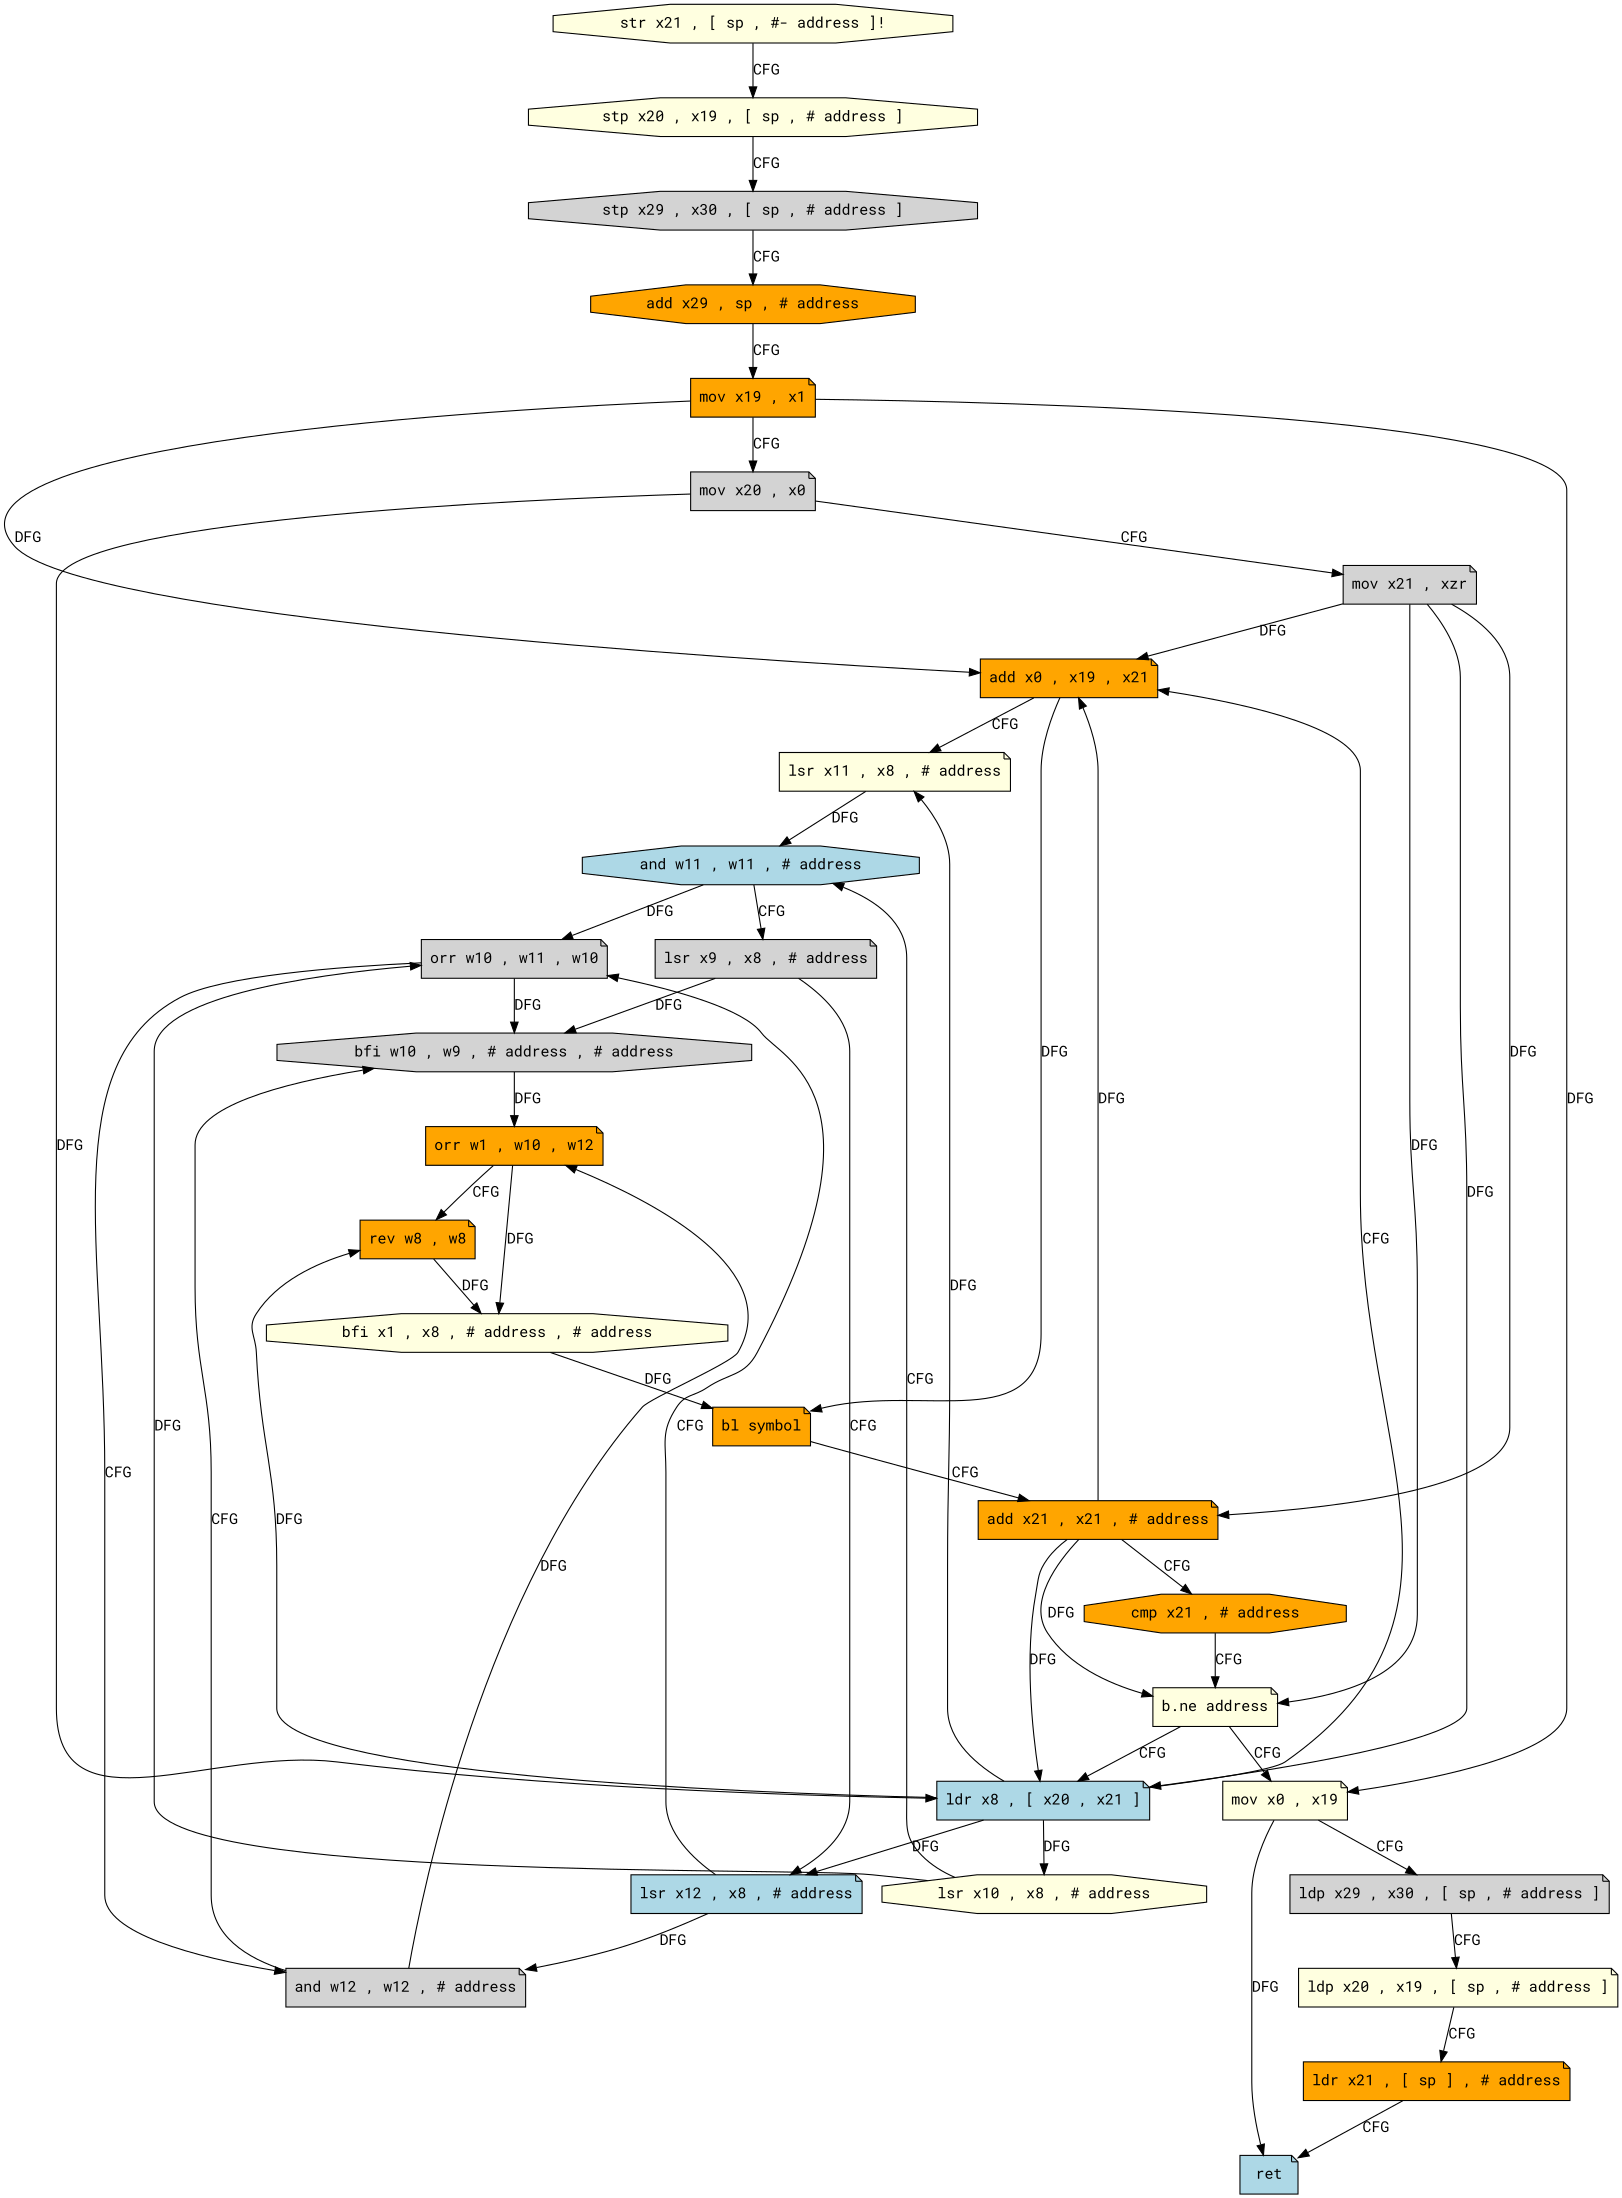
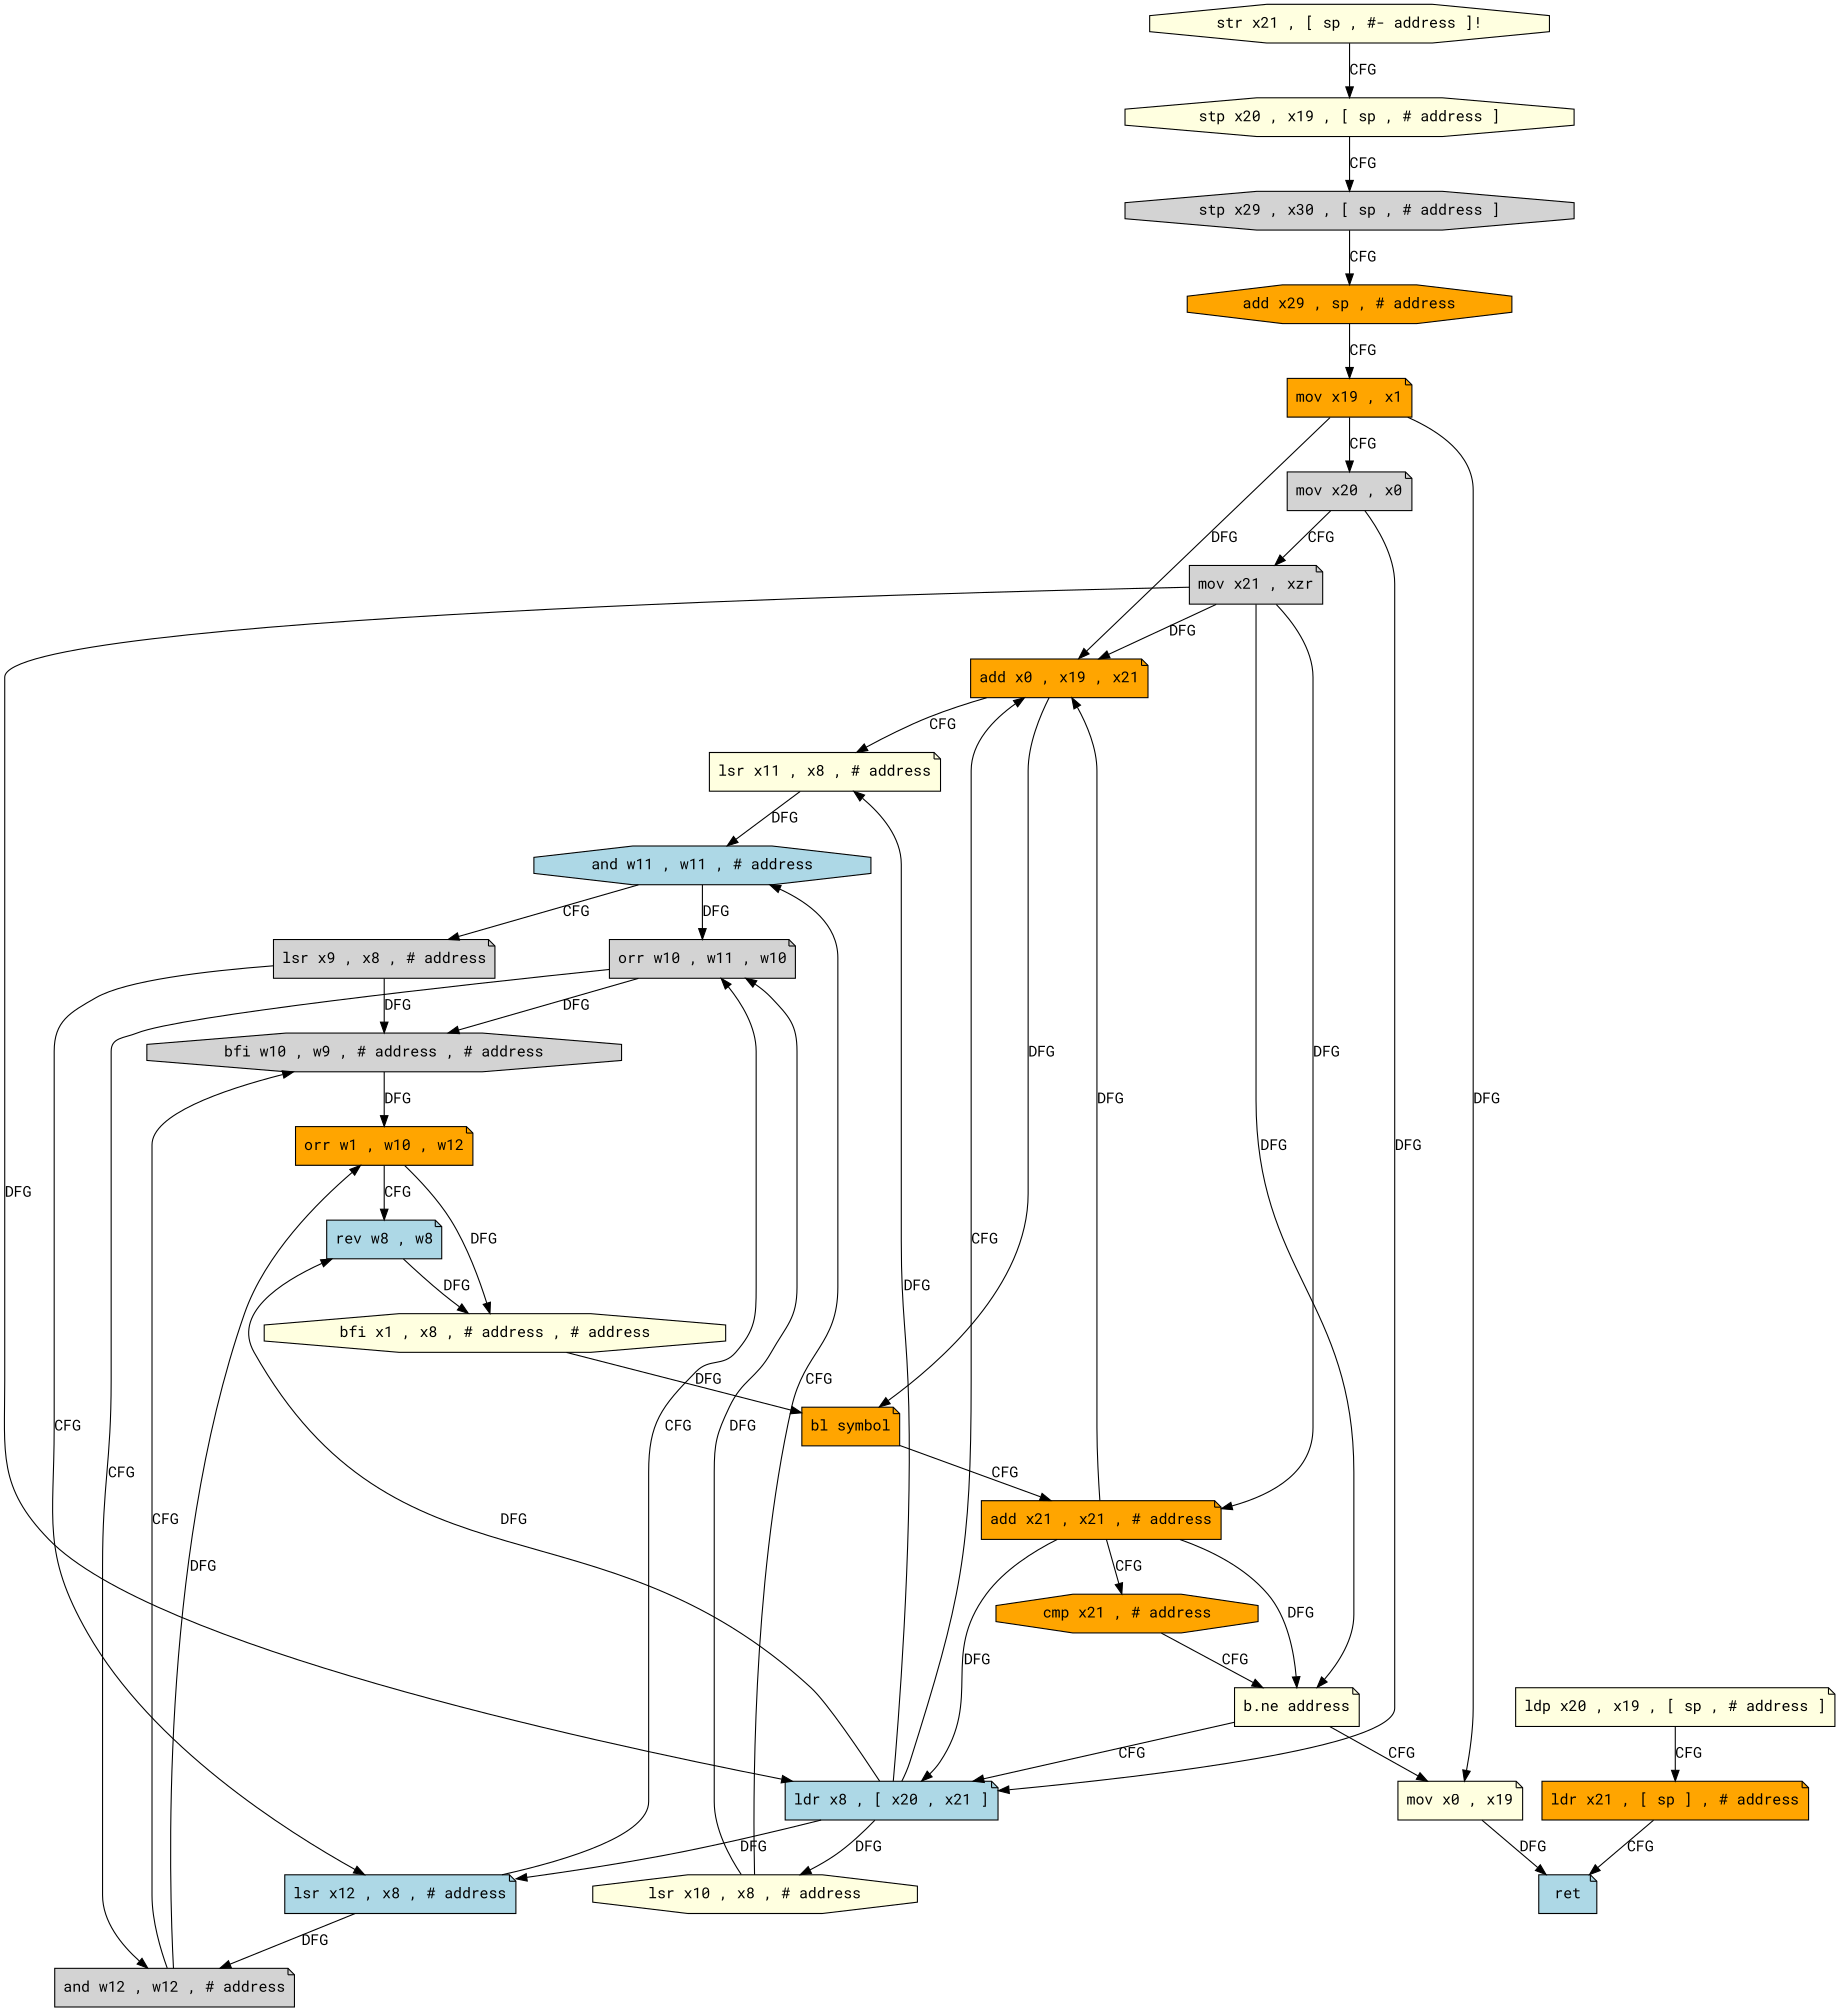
node "rev w8 , w8": fillcolor orange -> lightblue
node "ldp x29 , x30 , [ sp , # address ]": removed
